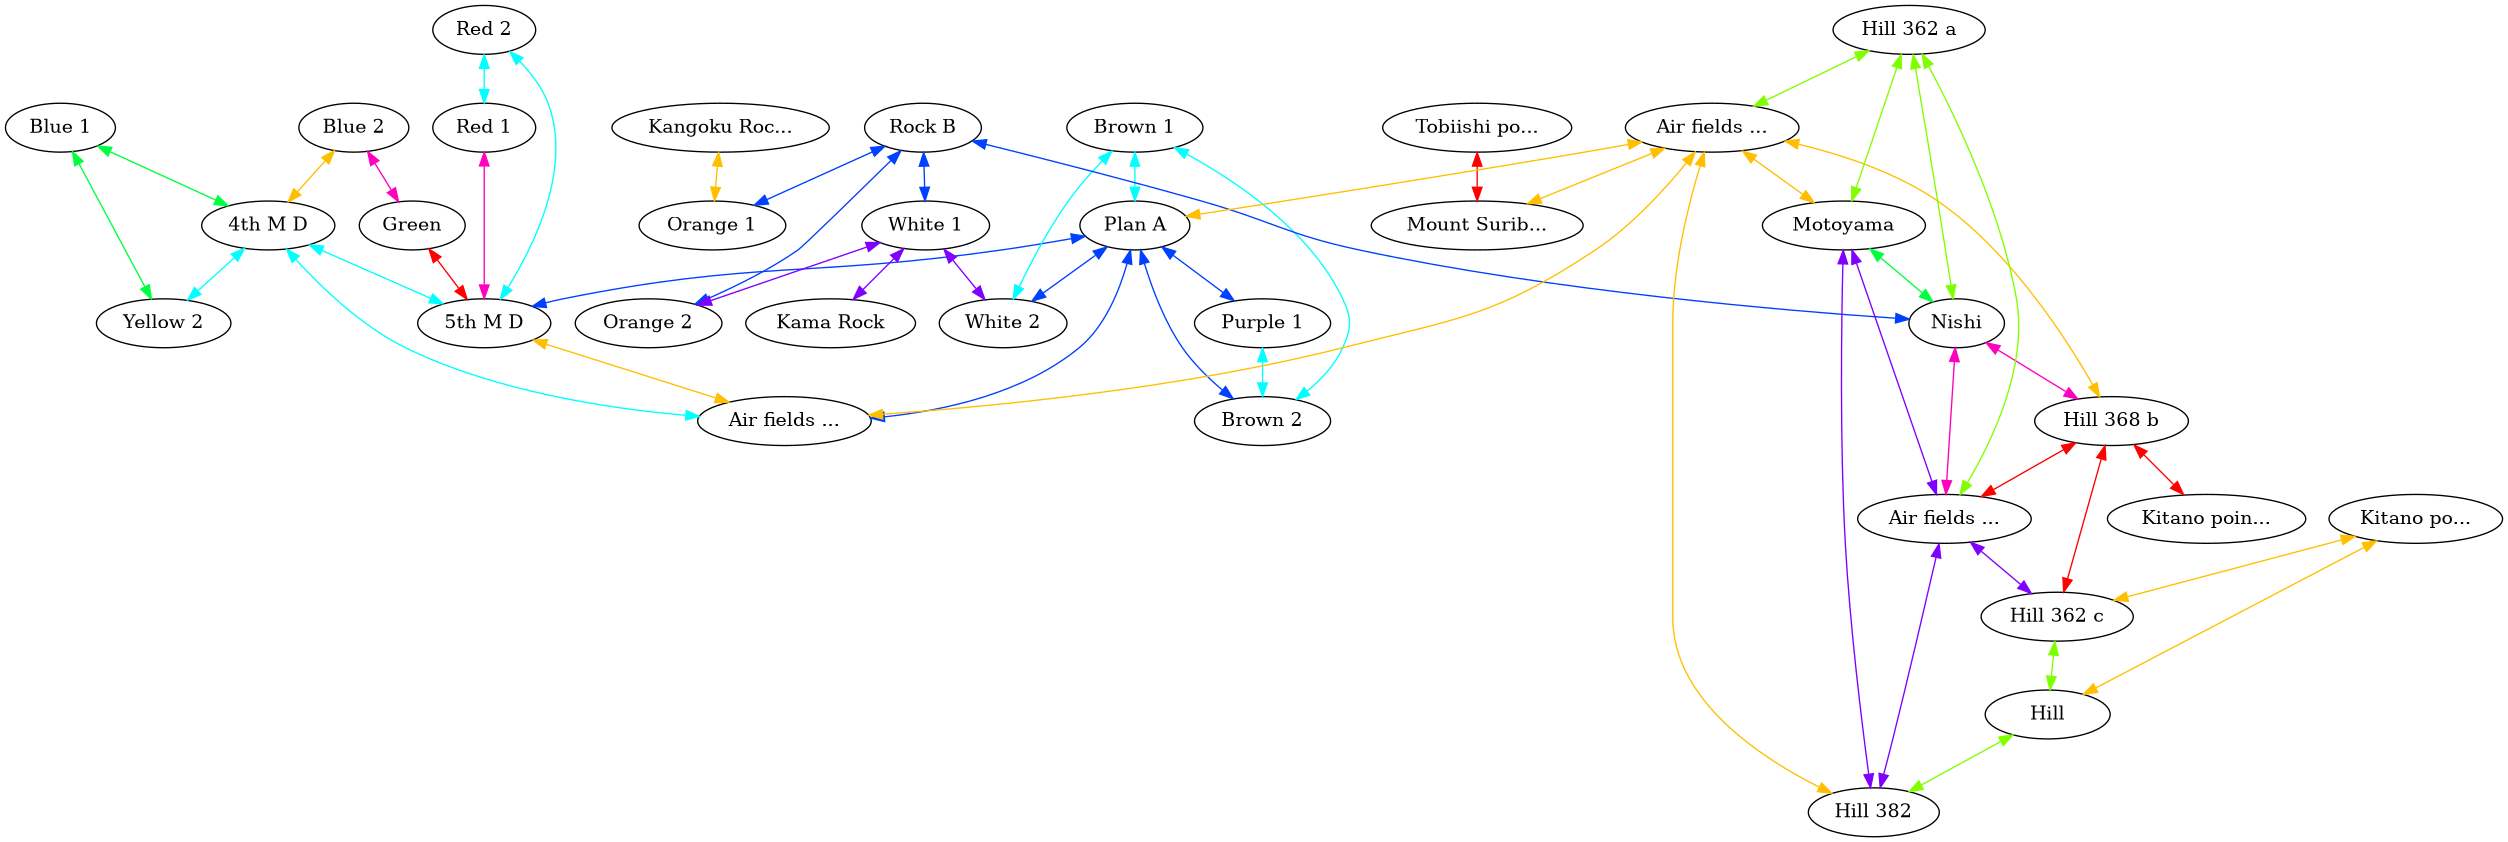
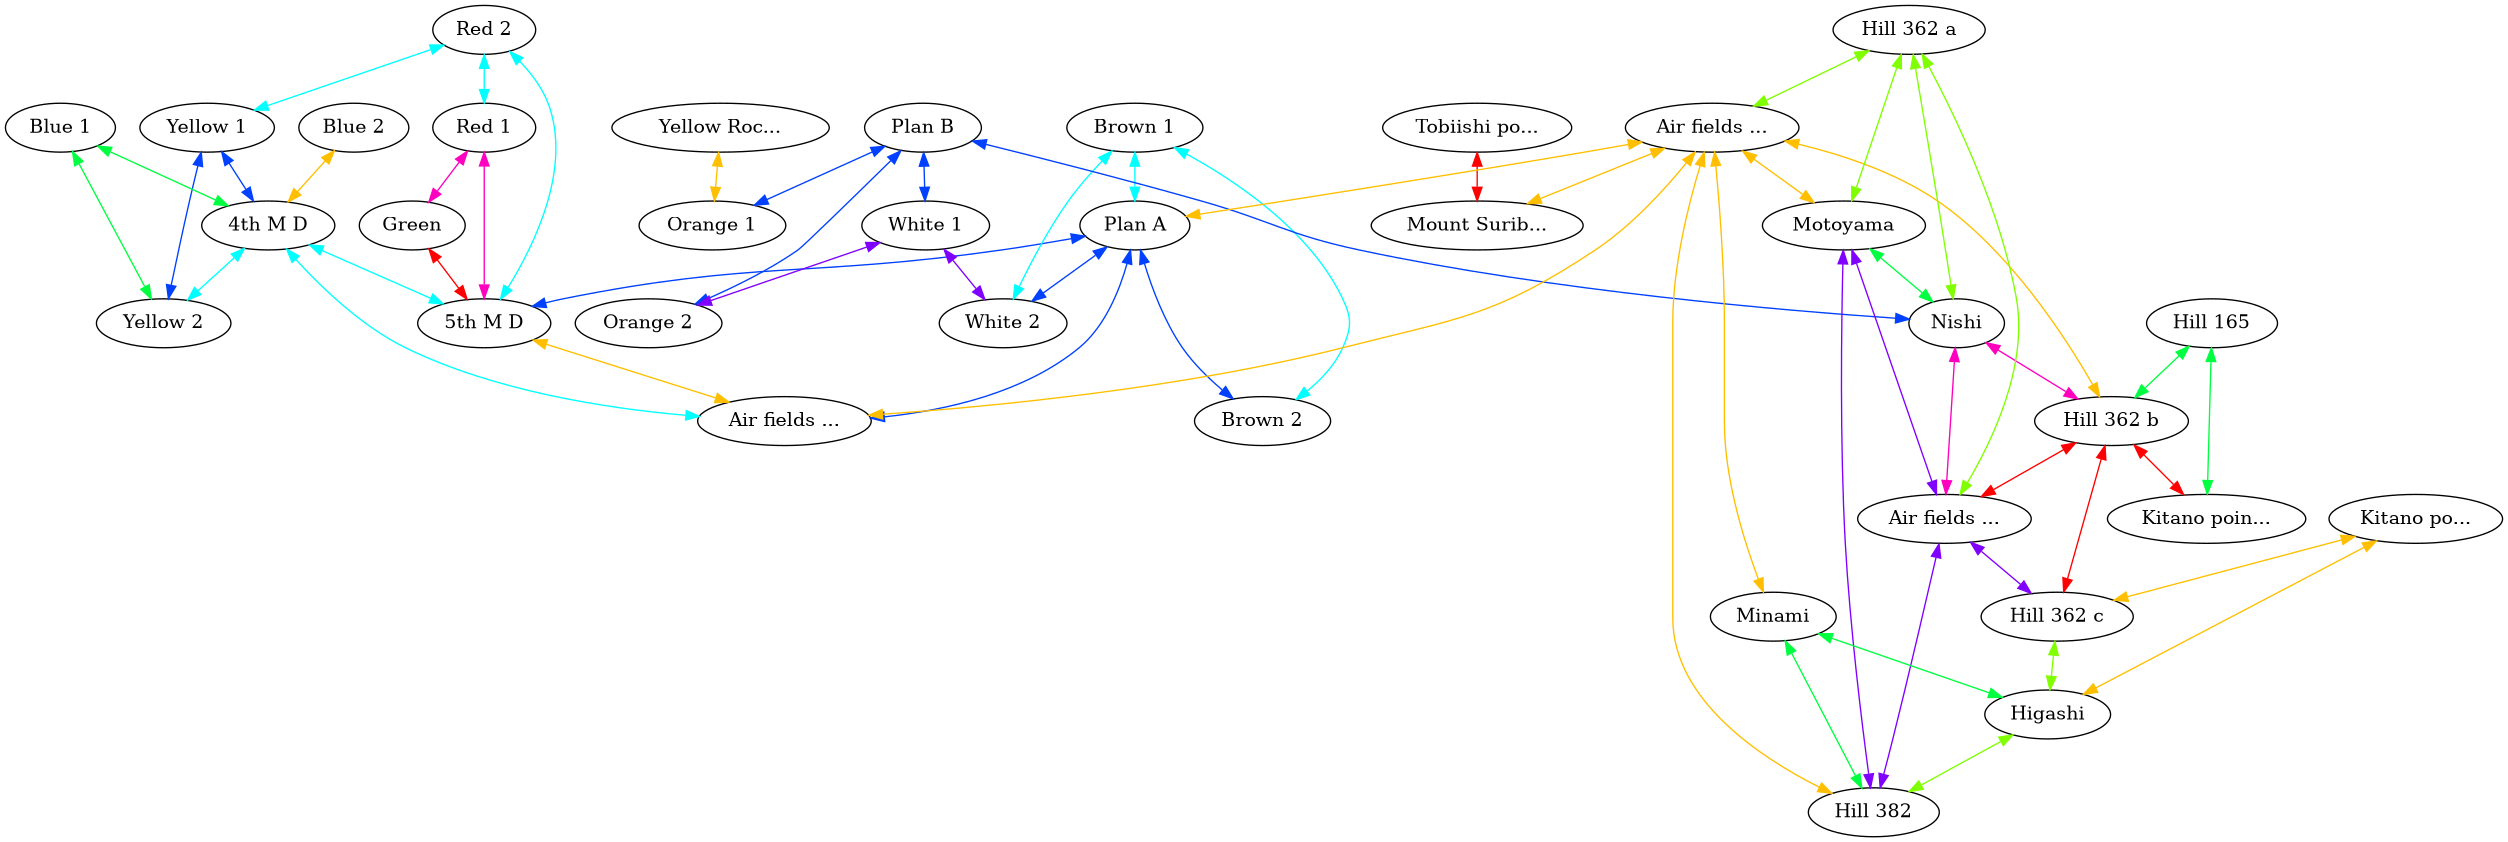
node "Yellow 1": added
node "Kangoku Roc...": label "Kangoku Roc..." -> "Yellow Roc..."
node "Rock B": label "Rock B" -> "Plan B"
edge "Blue 2" -- "Green": now "Red 1" -- "Green"
node "Kama Rock": removed
node "Purple 1": removed
node "Hill 165": added
node "Hill 368 b": label "Hill 368 b" -> "Hill 362 b"
node "Minami": added
node "Hill": label "Hill" -> "Higashi"
